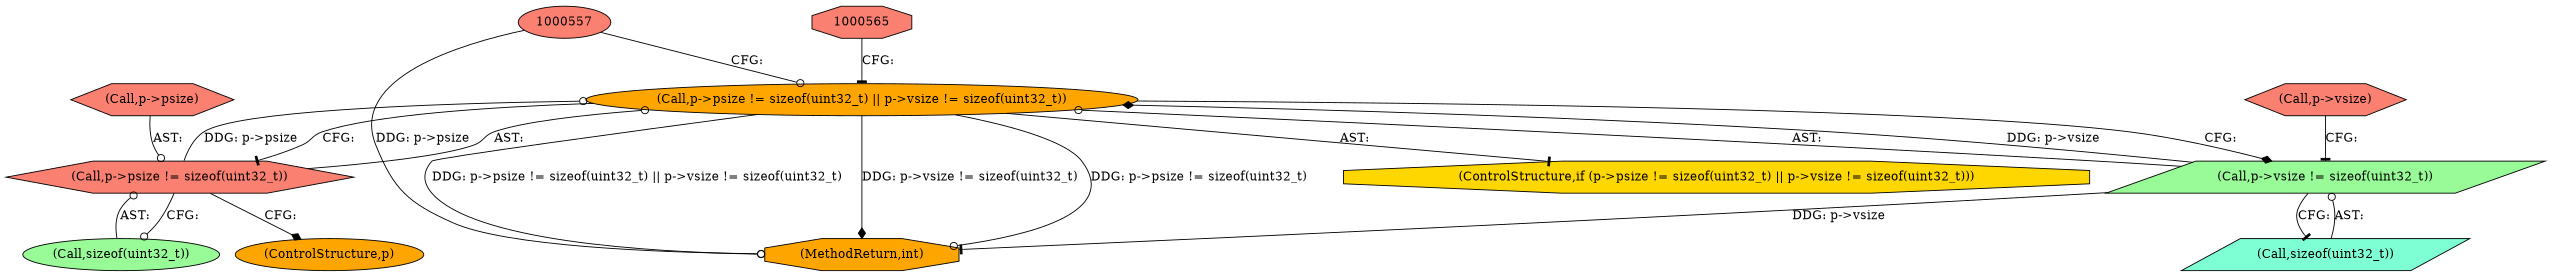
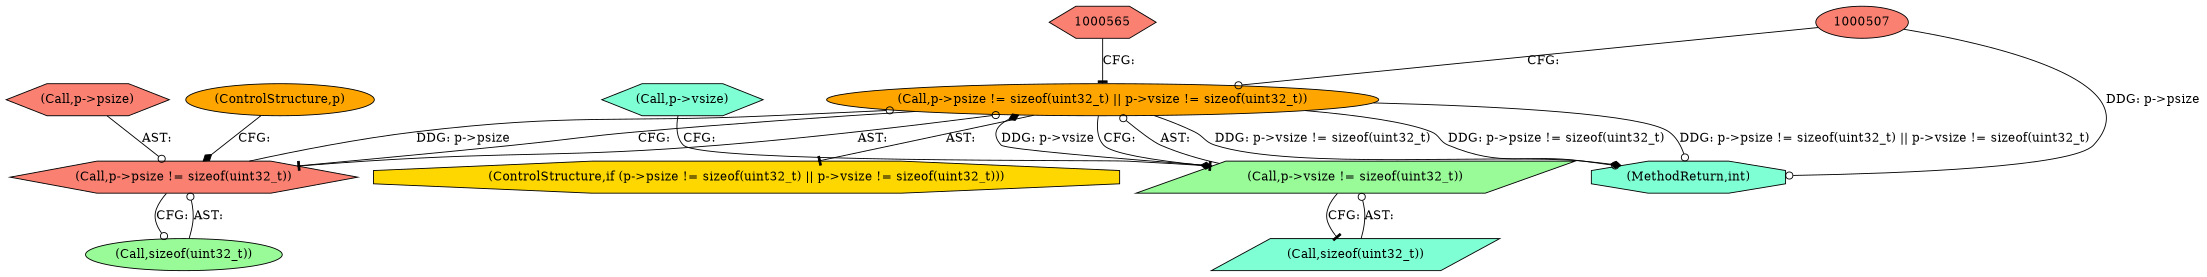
node "1000557": label "1000557" -> "1000507"
node "1000565": shape octagon -> hexagon
node "(Call,p->vsize)": fillcolor salmon -> aquamarine
edge "(Call,p->psize != sizeof(uint32_t))" -> "(ControlStructure,p)": reversed
edge "(Call,p->vsize != sizeof(uint32_t))" -> "(MethodReturn,int)": removed, label "DDG: p->vsize"
node "(MethodReturn,int)": fillcolor orange -> aquamarine
